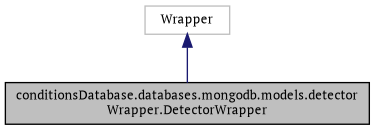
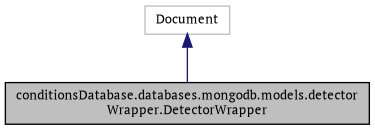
node "Wrapper": label "Wrapper" -> "Document"
